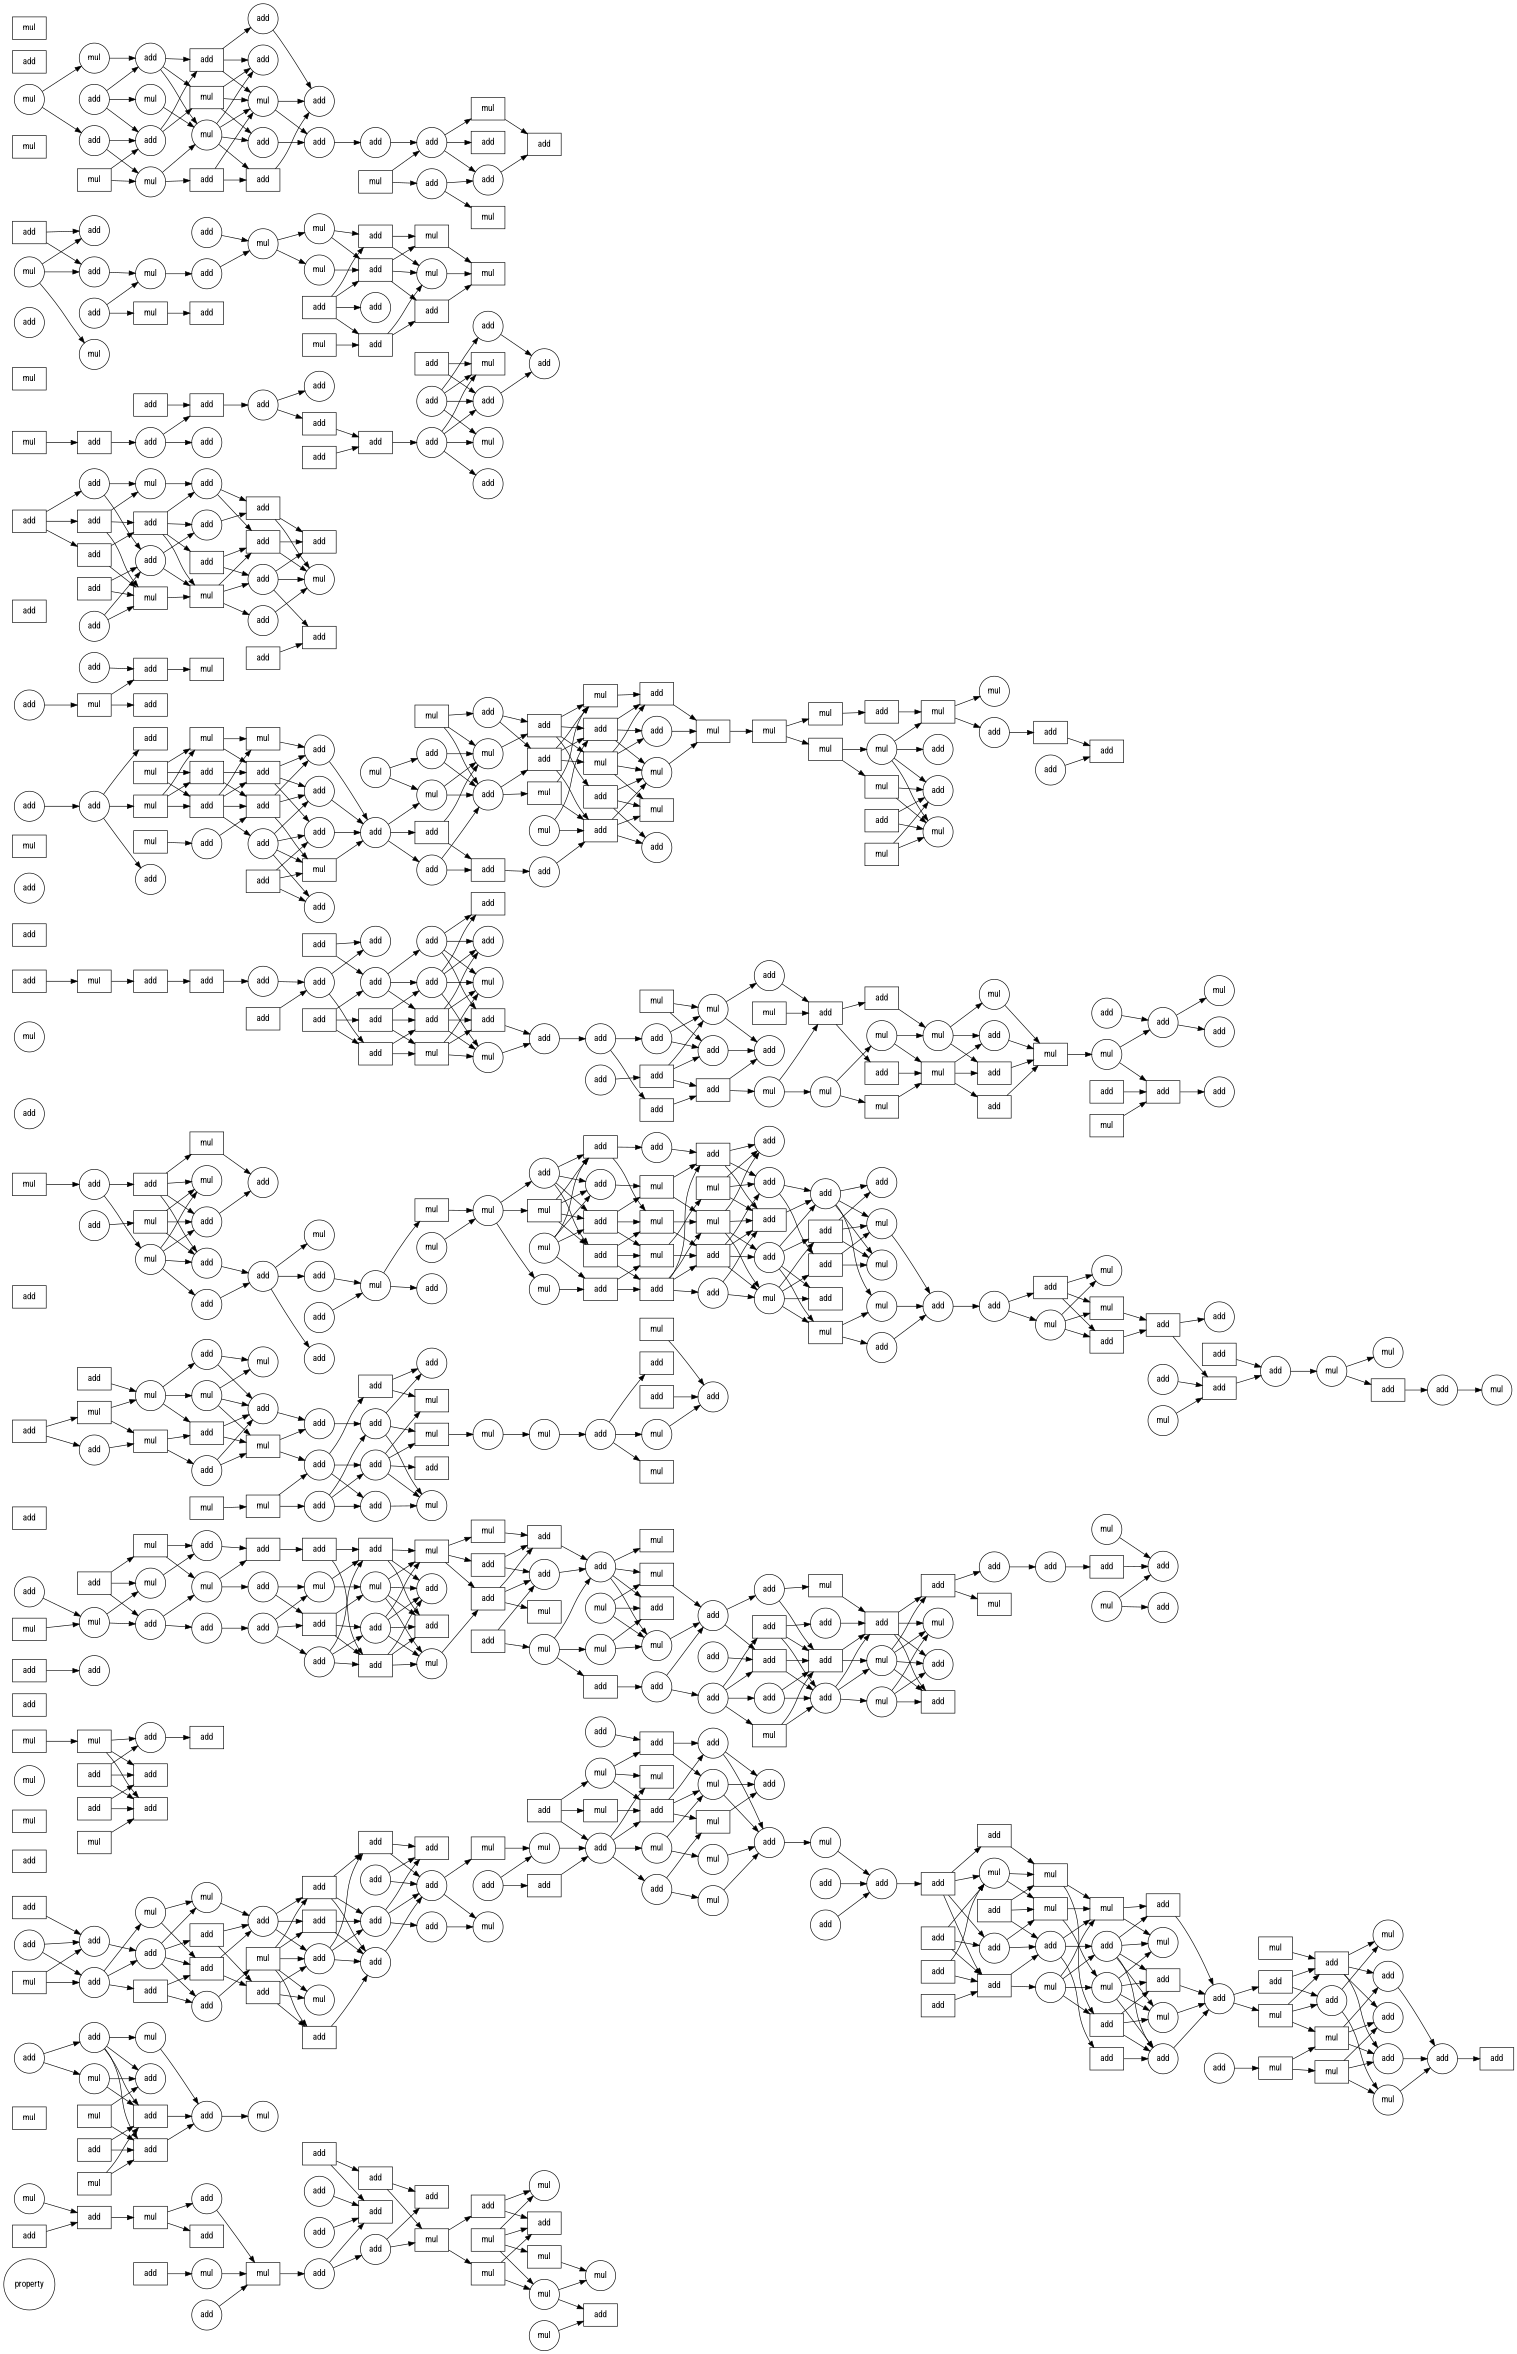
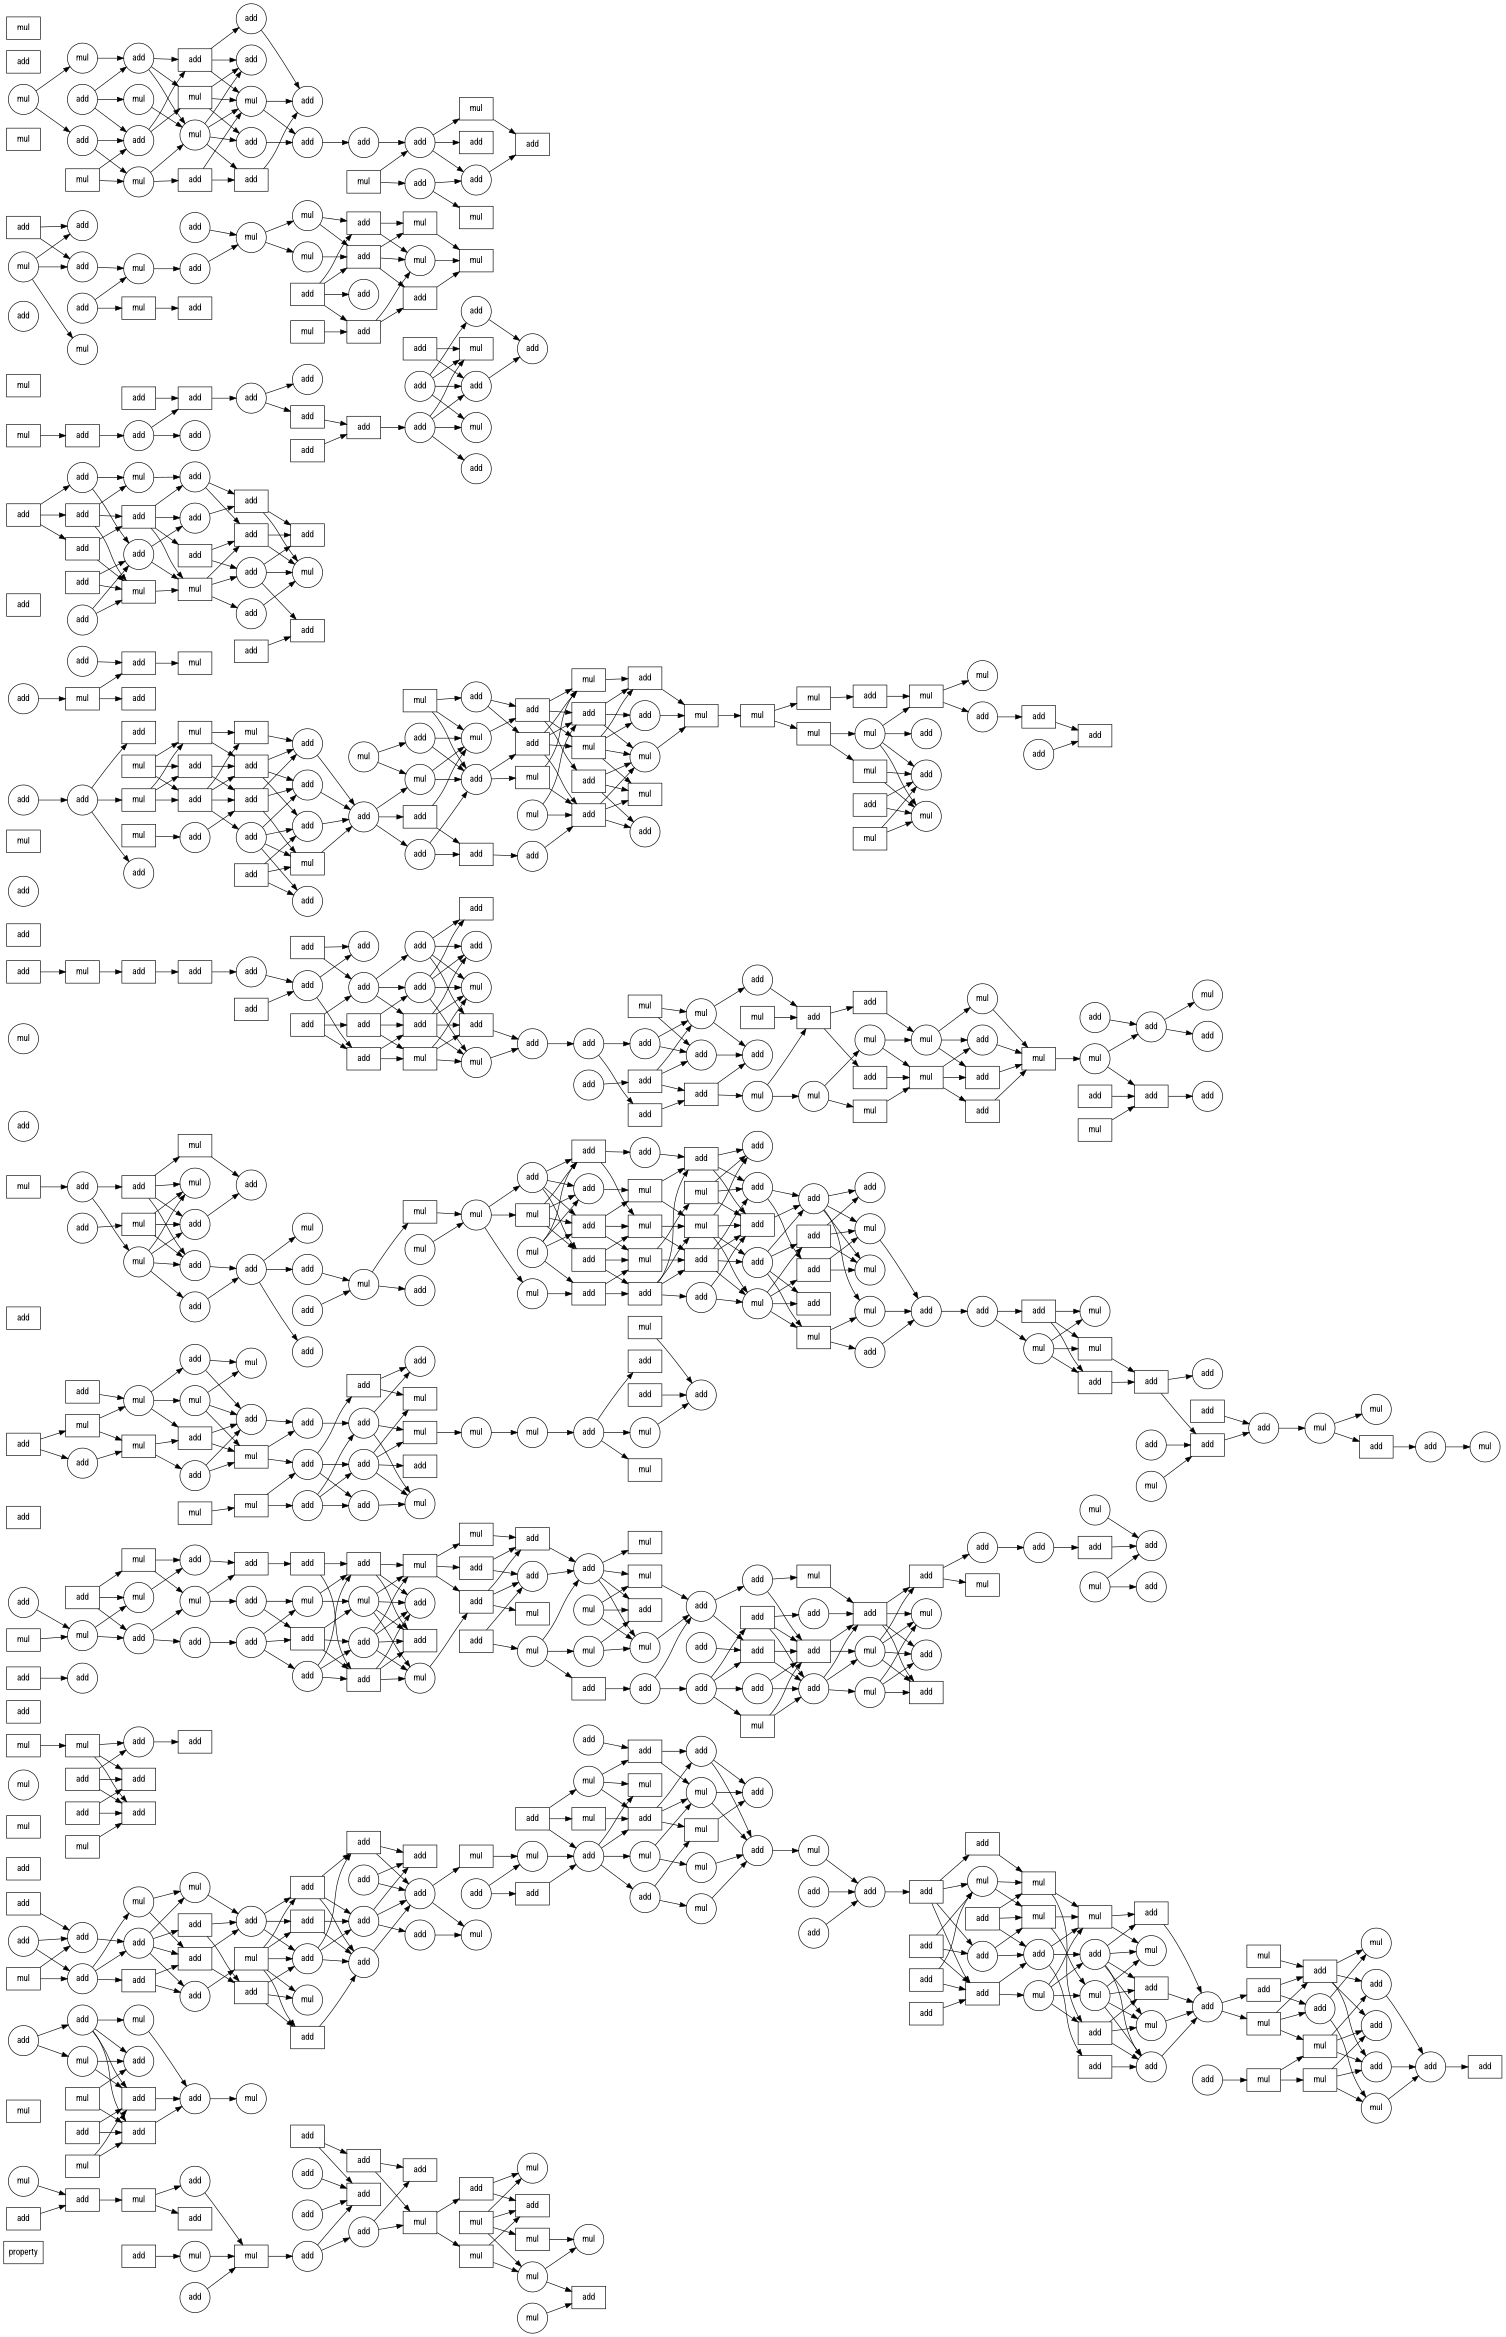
node "property": shape circle -> box
